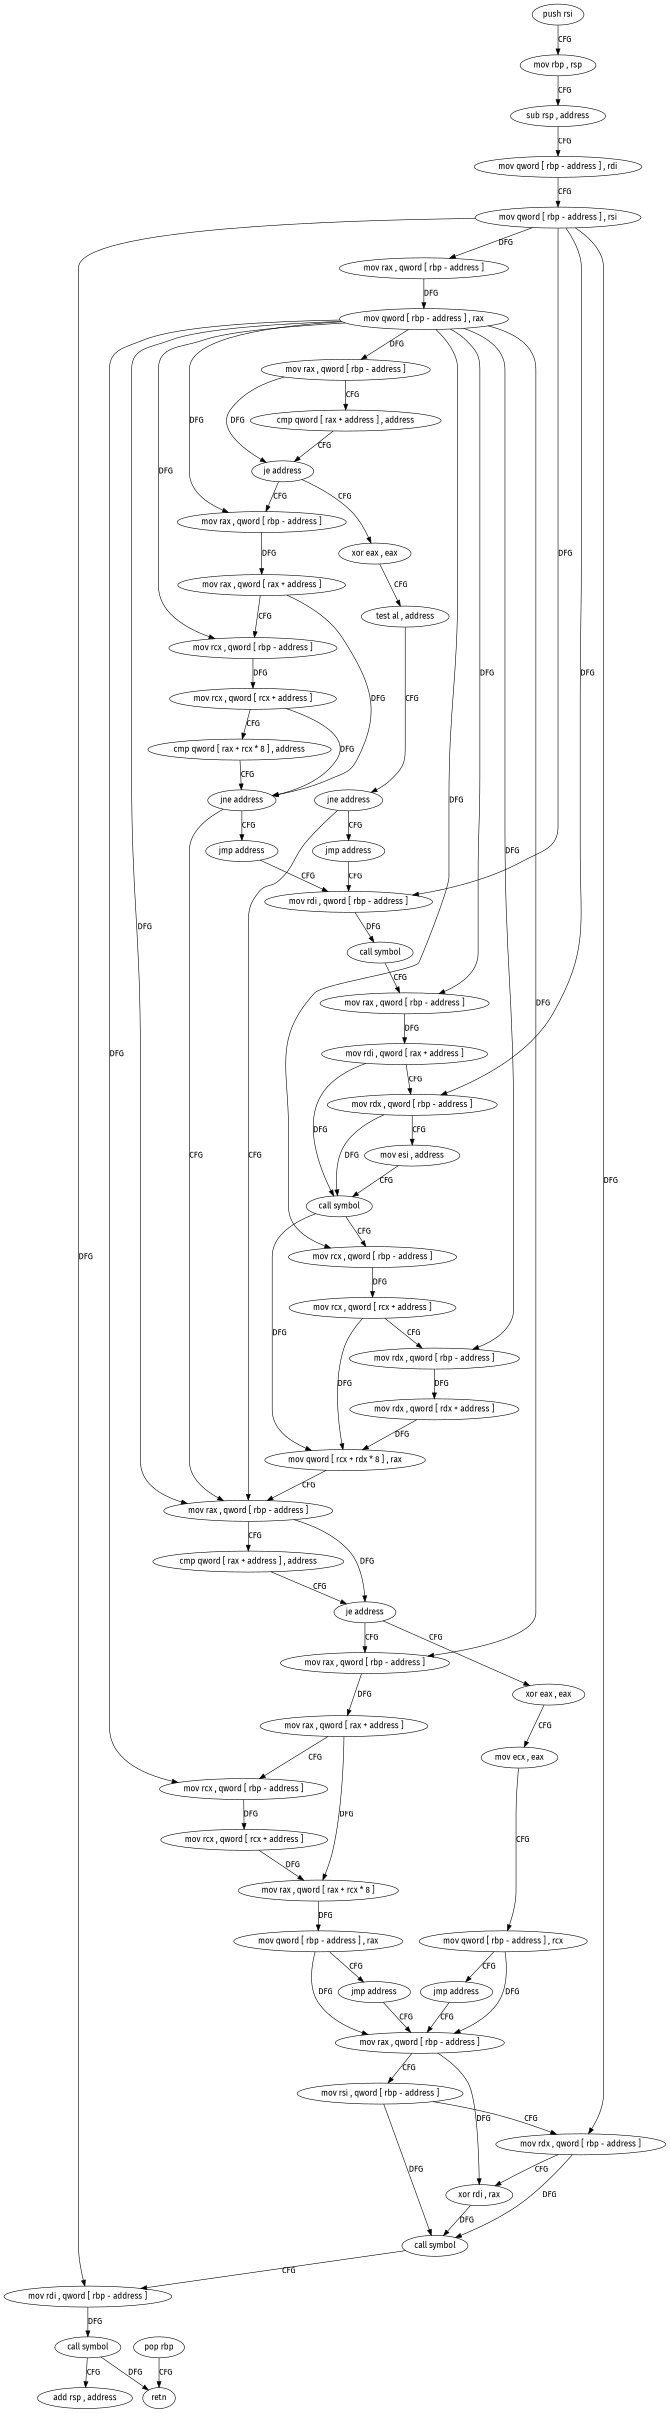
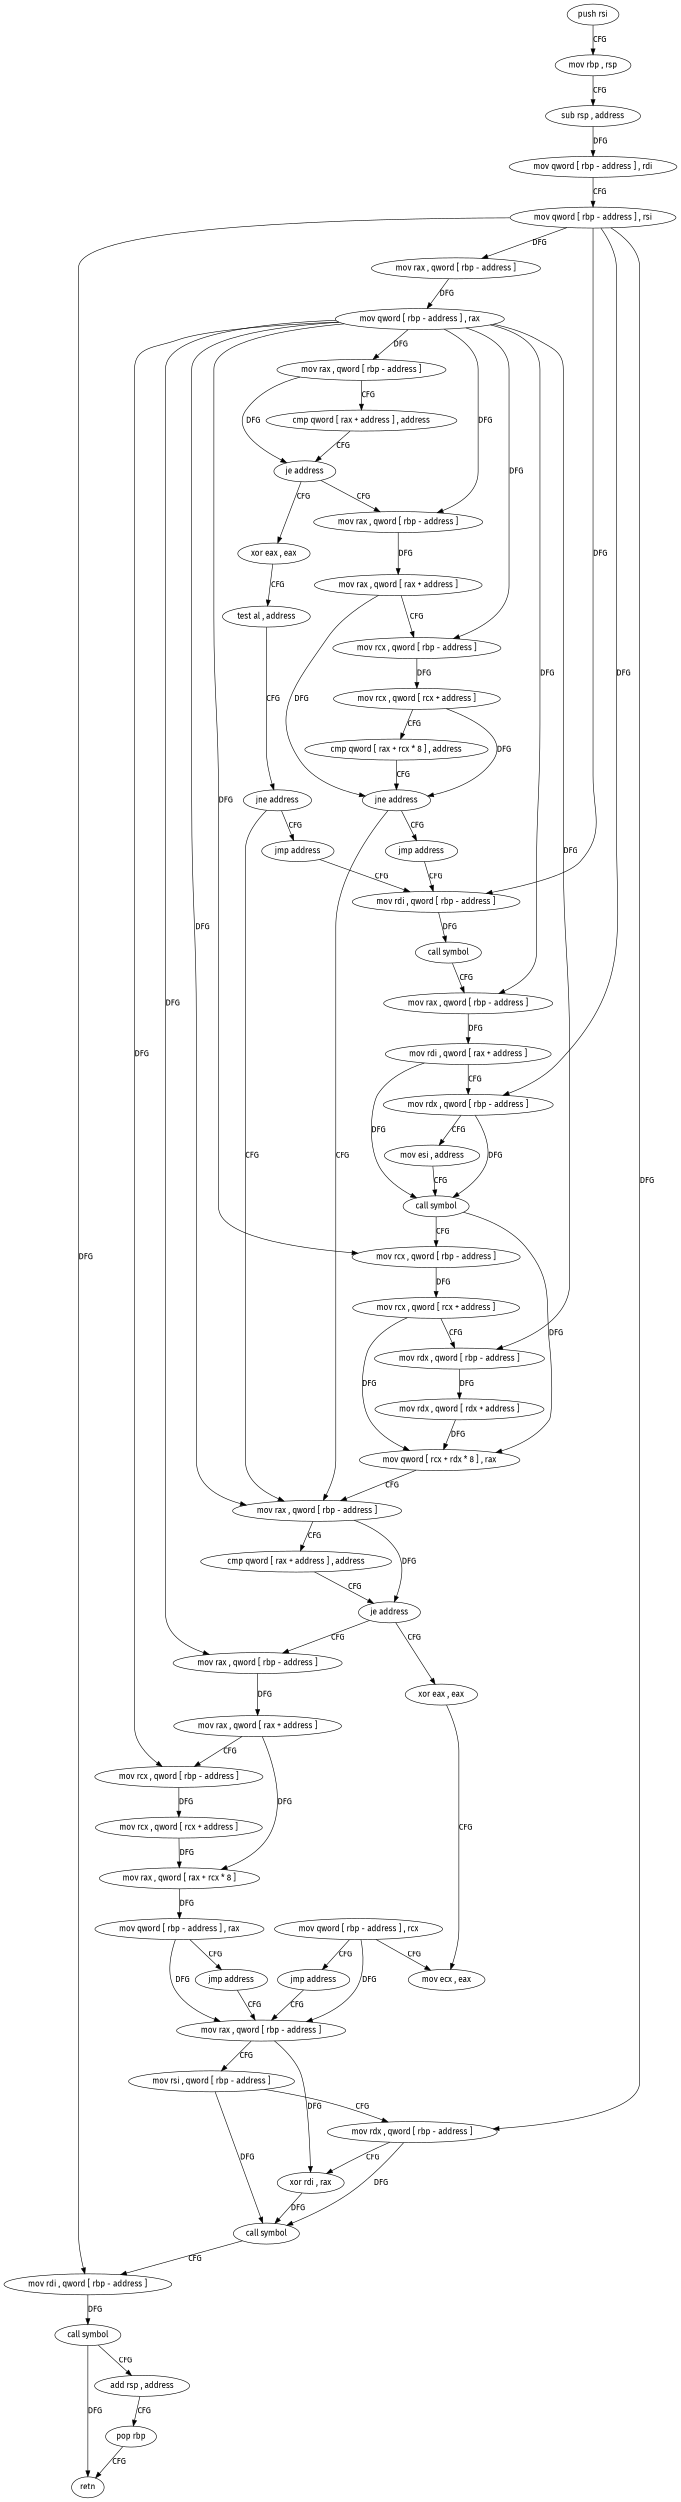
edge "sub rsp , address" -> "mov qword [ rbp - address ] , rdi": label "CFG" -> "DFG"
edge "mov ecx , eax" -> "mov qword [ rbp - address ] , rcx": reversed
edge "add rsp , address" -> "pop rbp": added, label "CFG"
